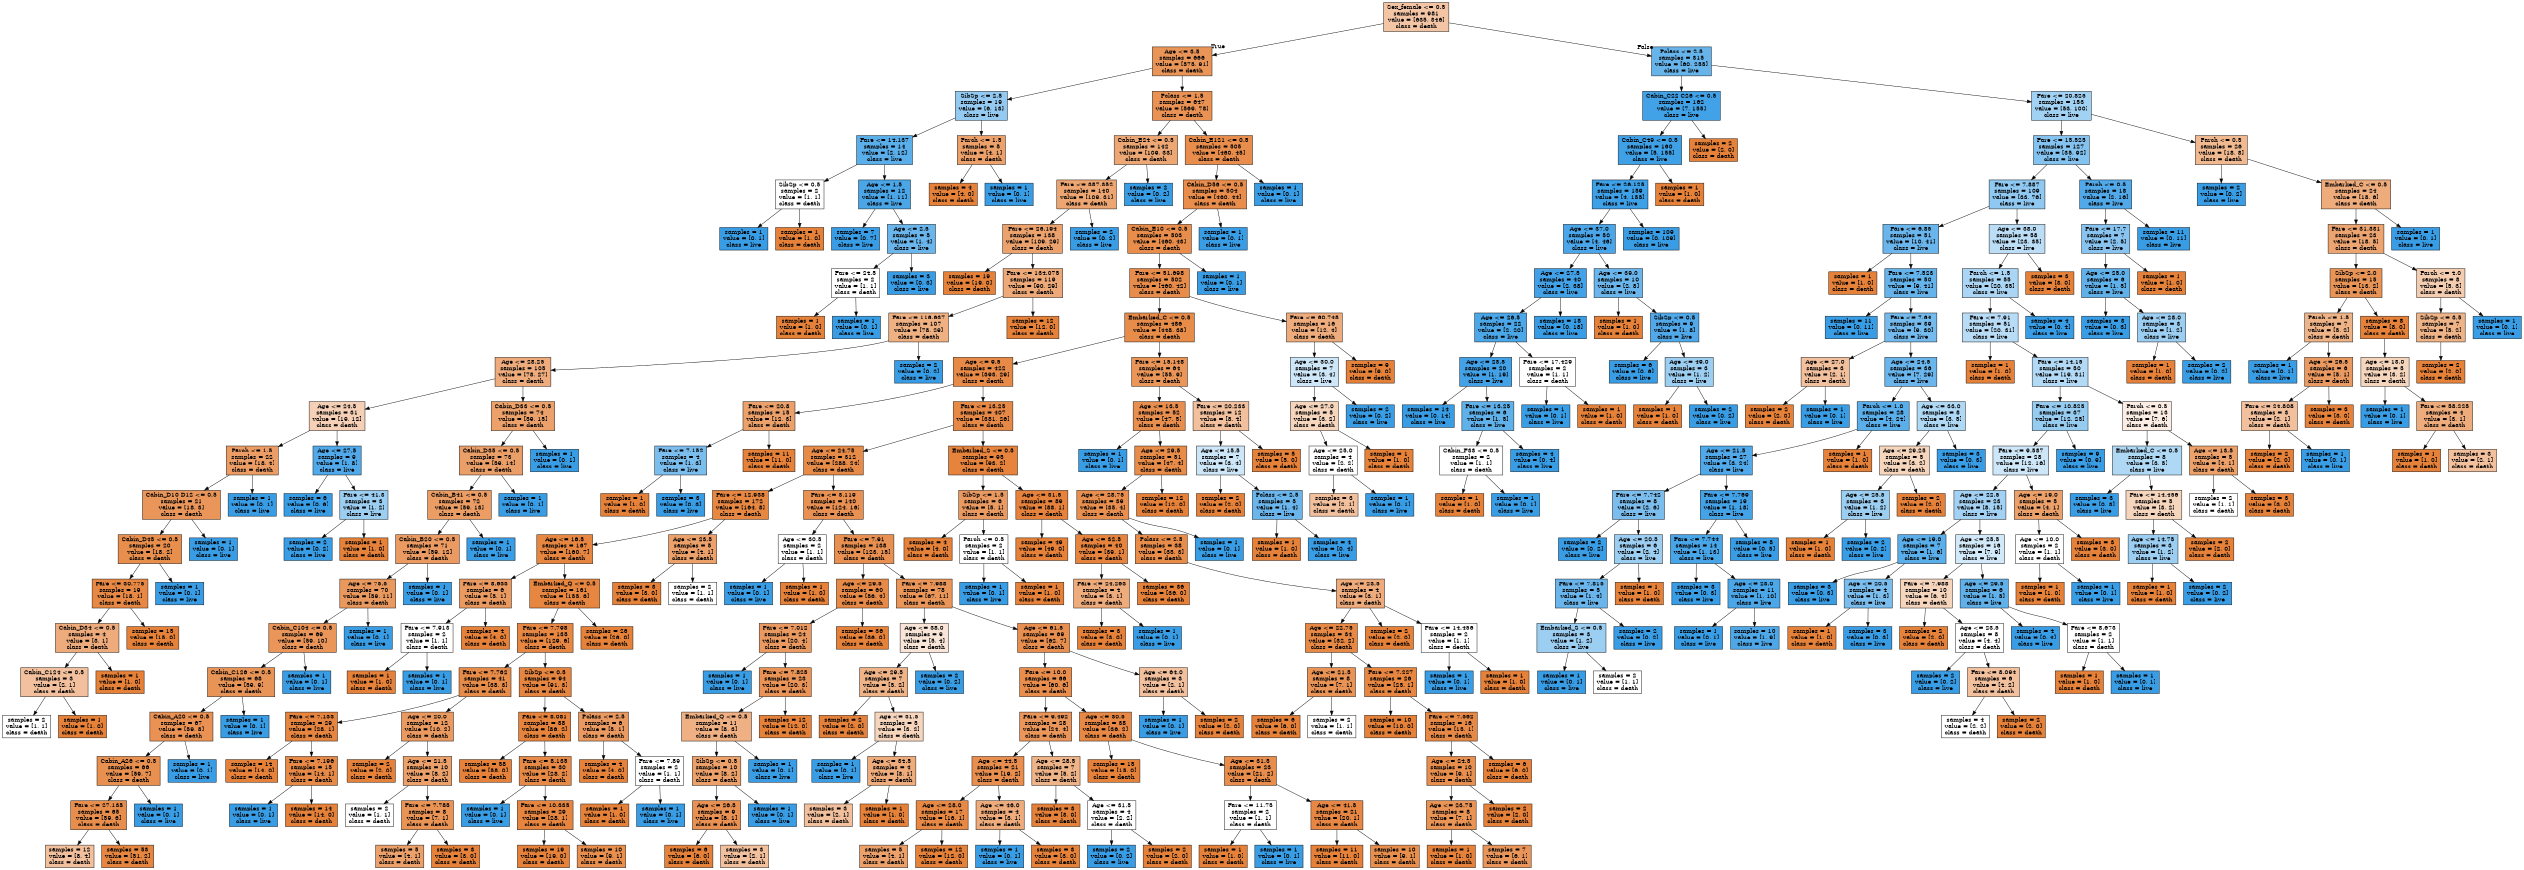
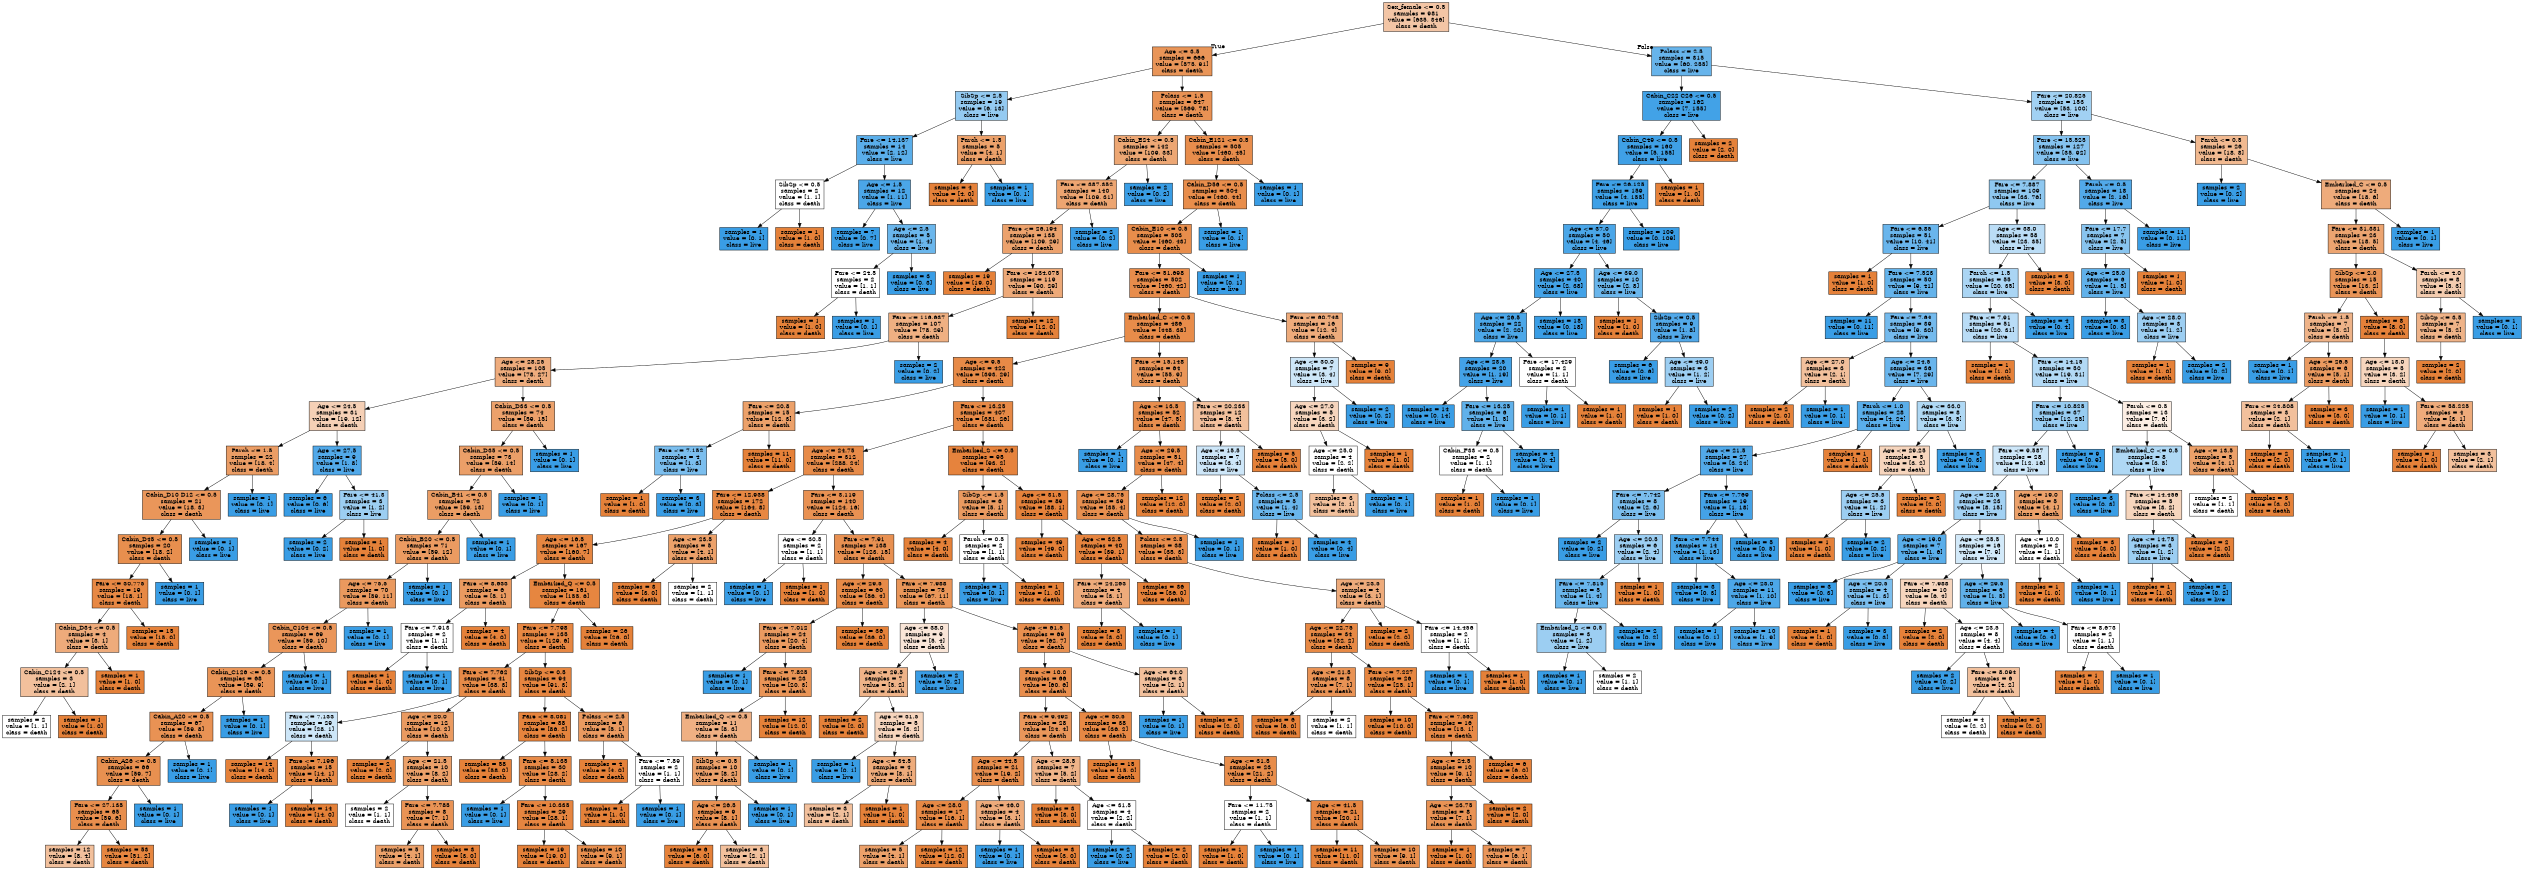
node "Fare <= 7.133 samples = 29 value = [28, 1] class = death": fillcolor #e58139f6 -> #399de540
